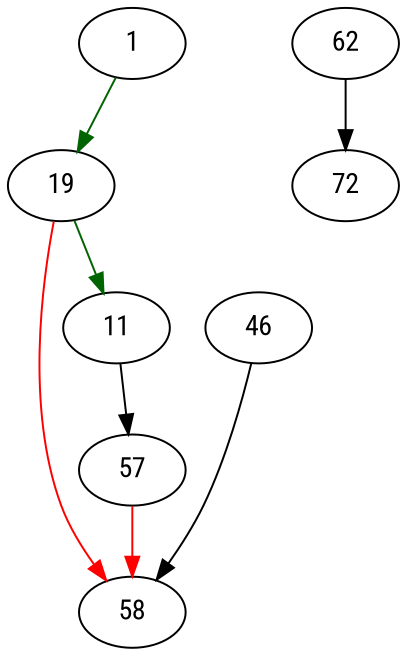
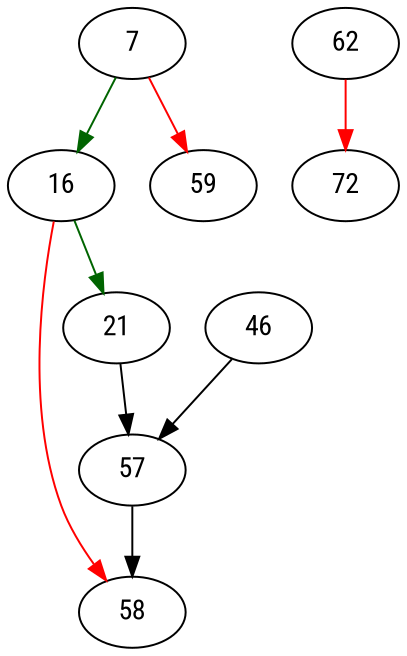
node "1": label "1" -> "7"
edge "62" -> "72": color black -> red
node "19": label "19" -> "16"
node "59": added
node "11": label "11" -> "21"
edge "46" -> "58": now "46" -> "57"
edge "57" -> "58": color red -> black
